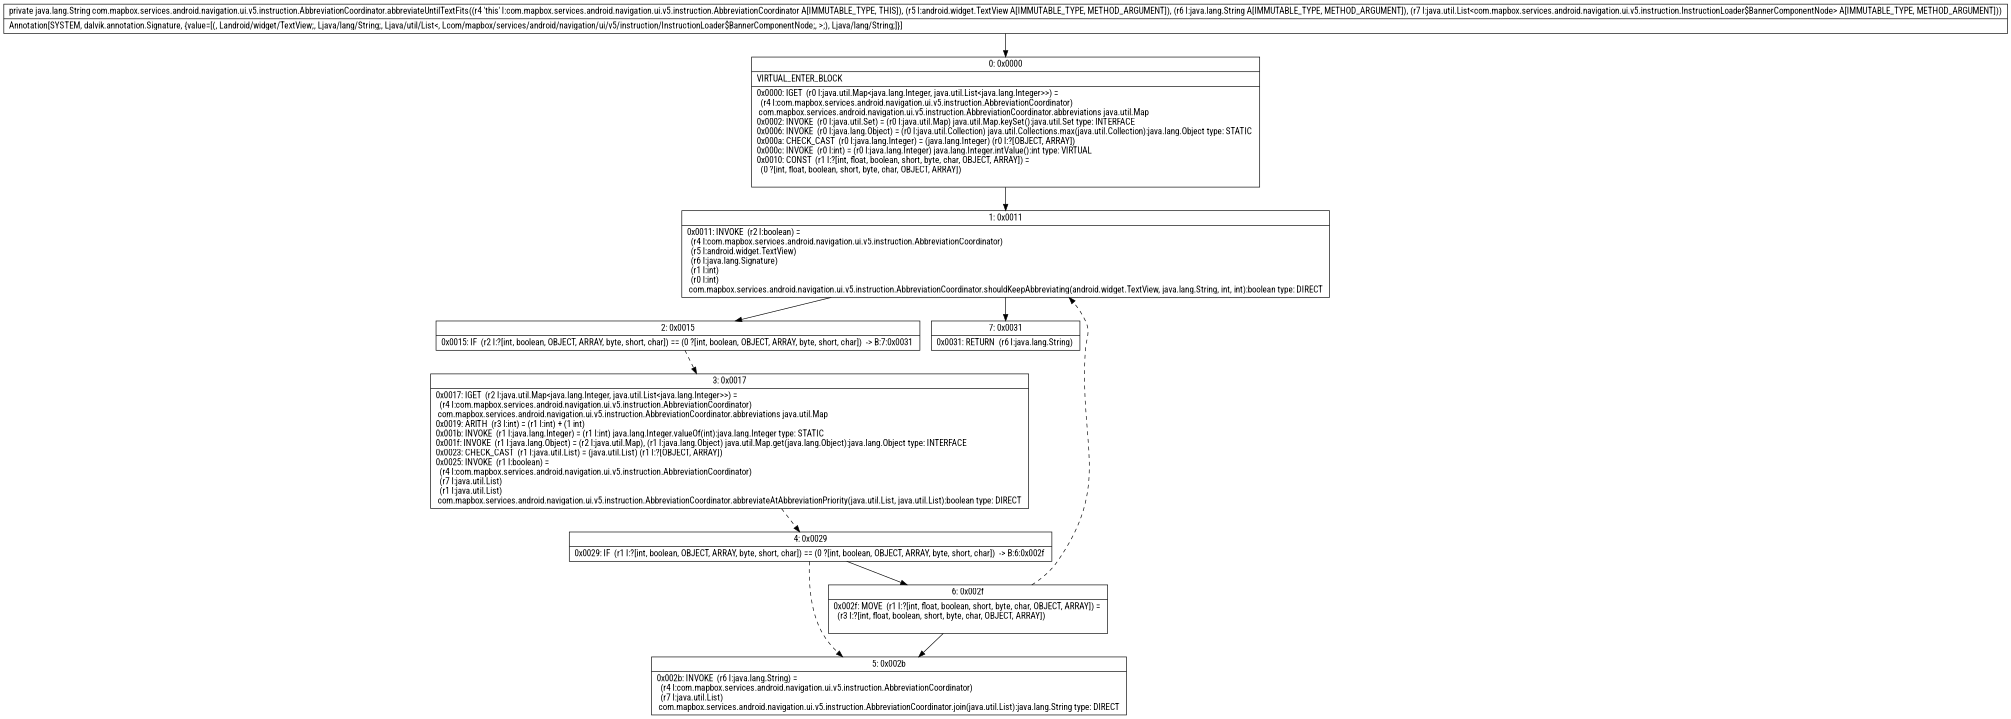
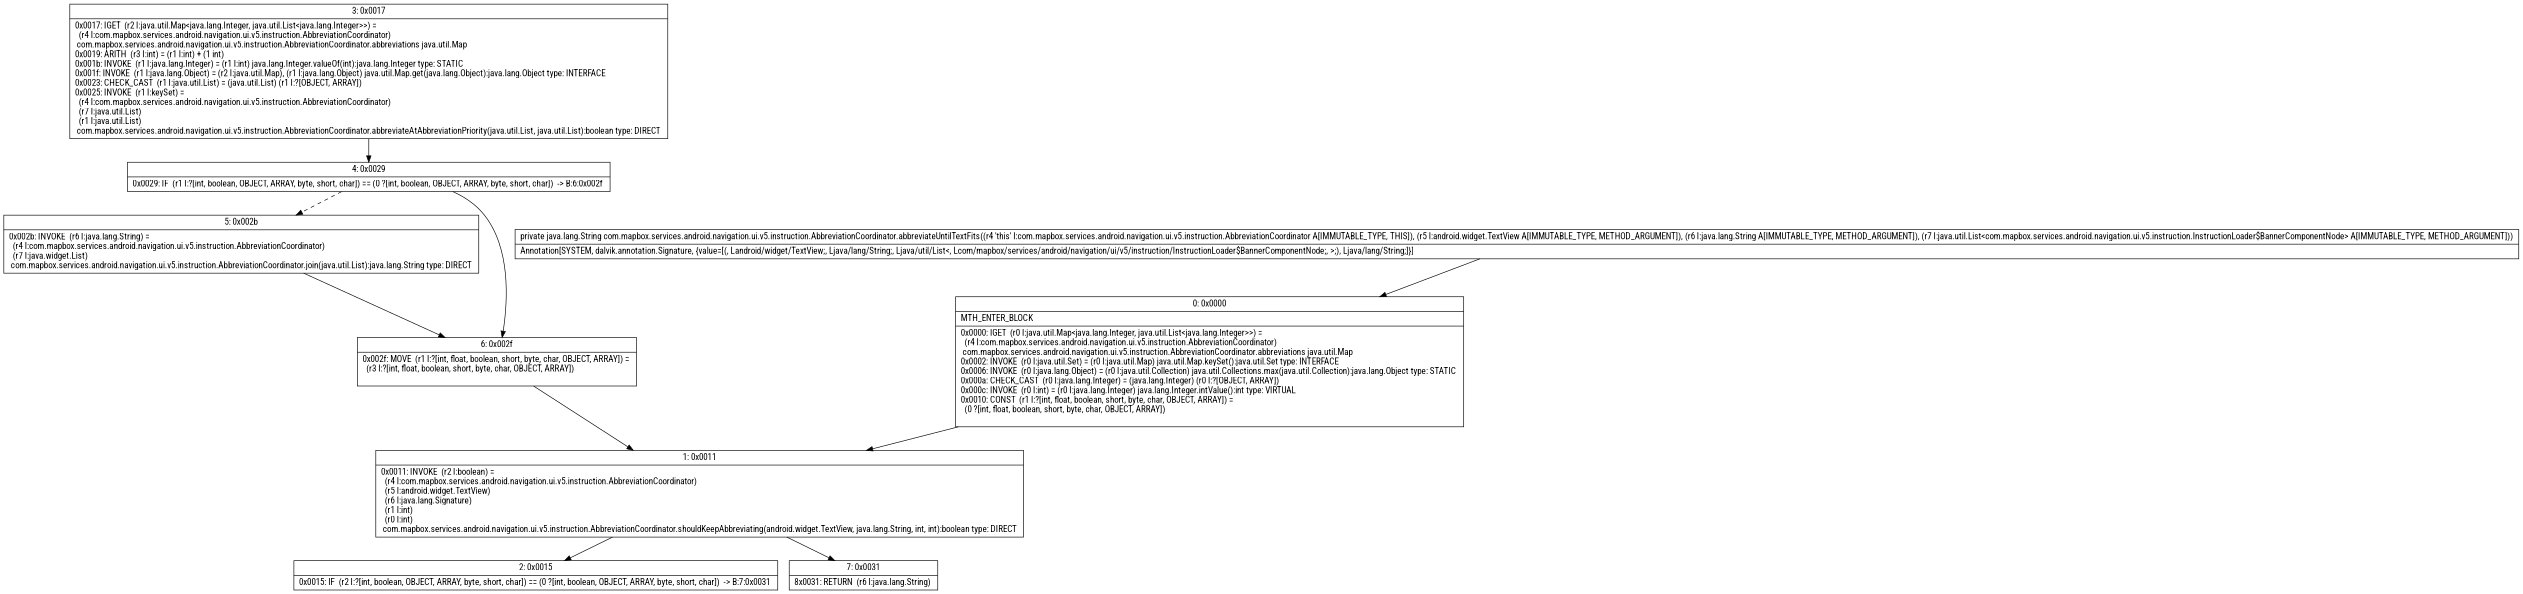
node "0: 0x0000": text "VIRTUAL_ENTER_BLOCK" -> "MTH_ENTER_BLOCK"
node "7: 0x0031": text "0x0031: RETURN  (r6 I:java.lang.String)" -> "8x0031: RETURN  (r6 I:java.lang.String)"
edge "2: 0x0015" -> "3: 0x0017": removed
edge "6: 0x002f" -> "1: 0x0011": style dashed -> solid
node "3: 0x0017": text "0x0025: INVOKE  (r1 I:boolean) =" -> "0x0025: INVOKE  (r1 I:keySet) ="
edge "3: 0x0017" -> "4: 0x0029": style dashed -> solid
edge "6: 0x002f" -> "5: 0x002b": reversed
node "5: 0x002b": text "(r7 I:java.util.List)" -> "(r7 I:java.widget.List)"
